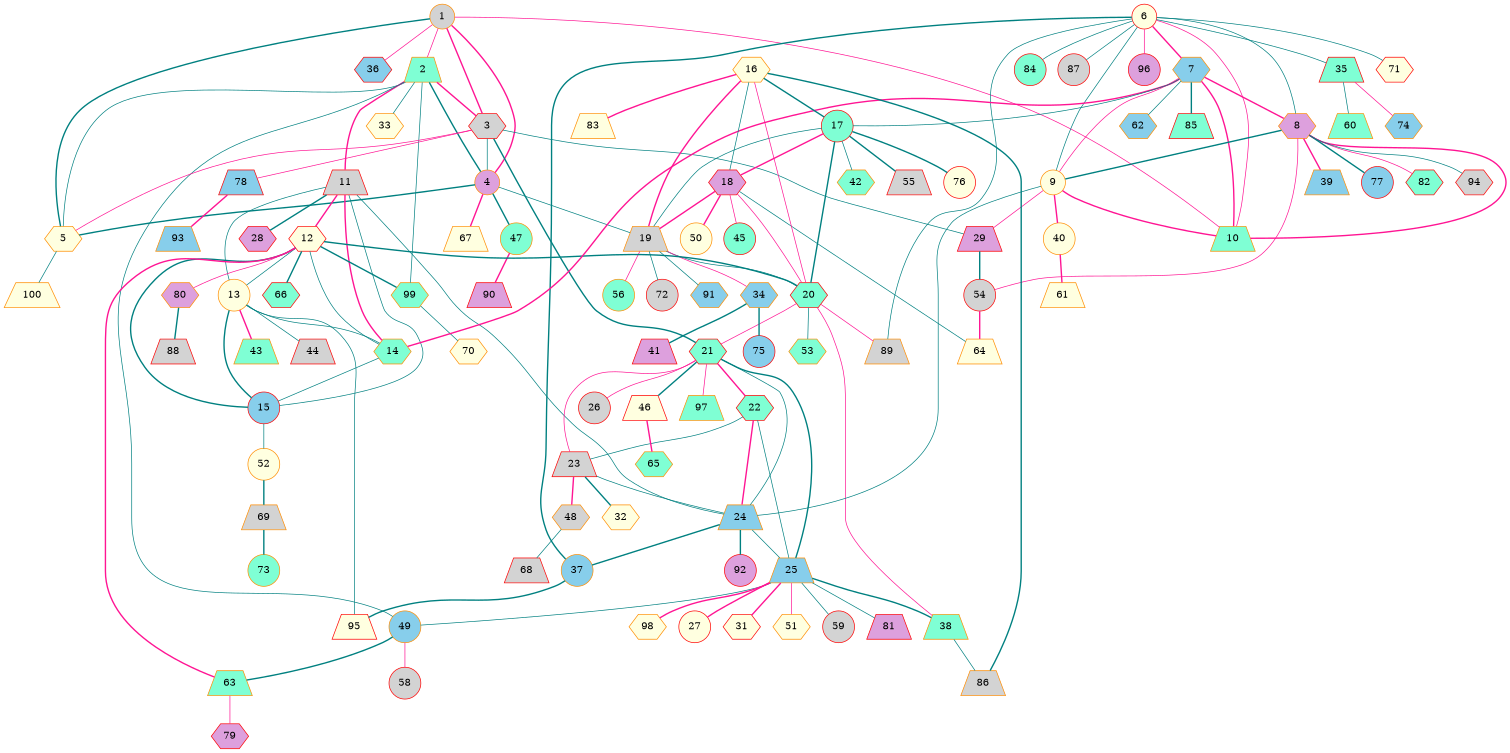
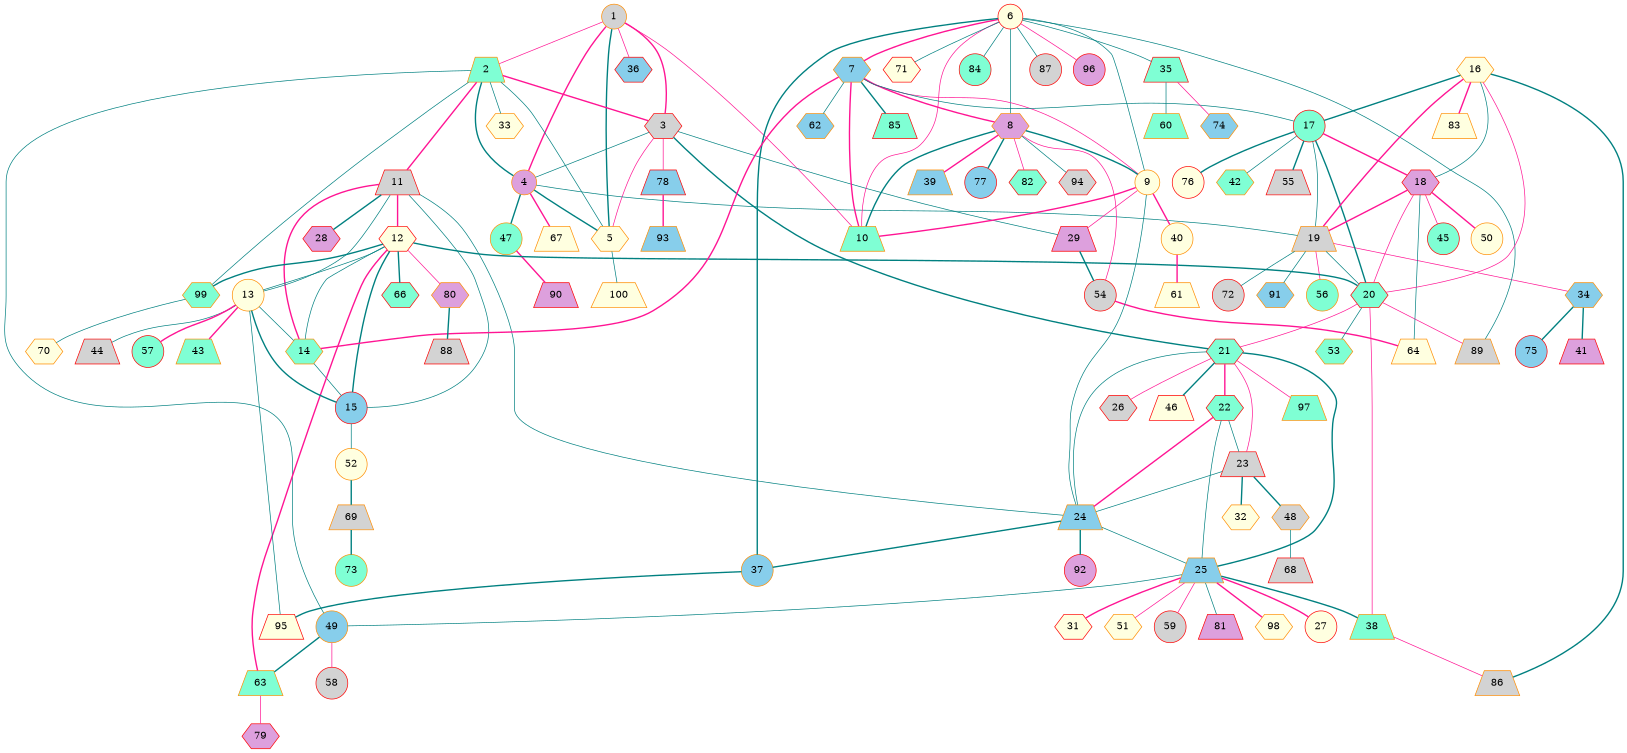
edge "8" -- "10": color deeppink -> teal
node "57": added
node "26": shape circle -> hexagon
node "65": removed
edge "23" -- "48": color deeppink -> teal
edge "25" -- "59": color teal -> deeppink
edge "38" -- "86": color teal -> deeppink
